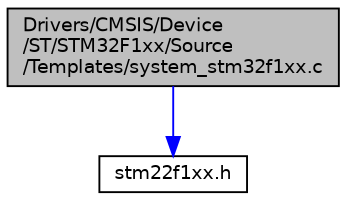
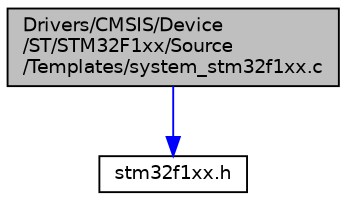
node "stm22f1xx.h": label "stm22f1xx.h" -> "stm32f1xx.h"
